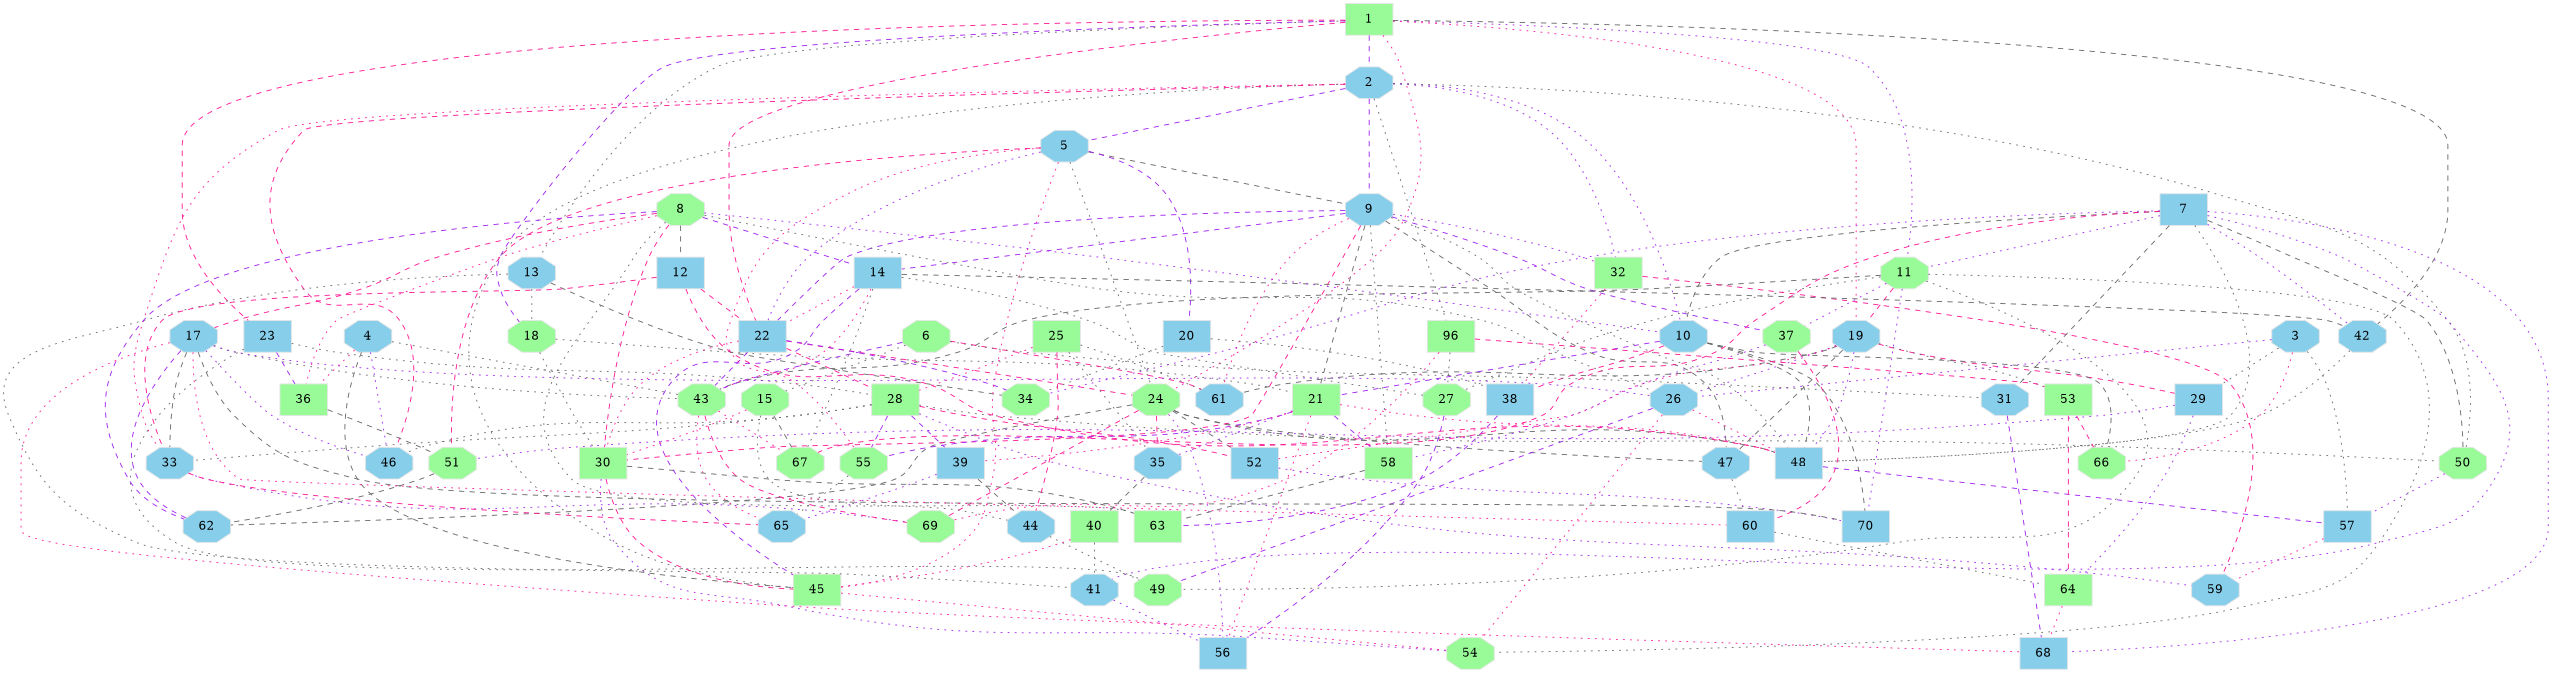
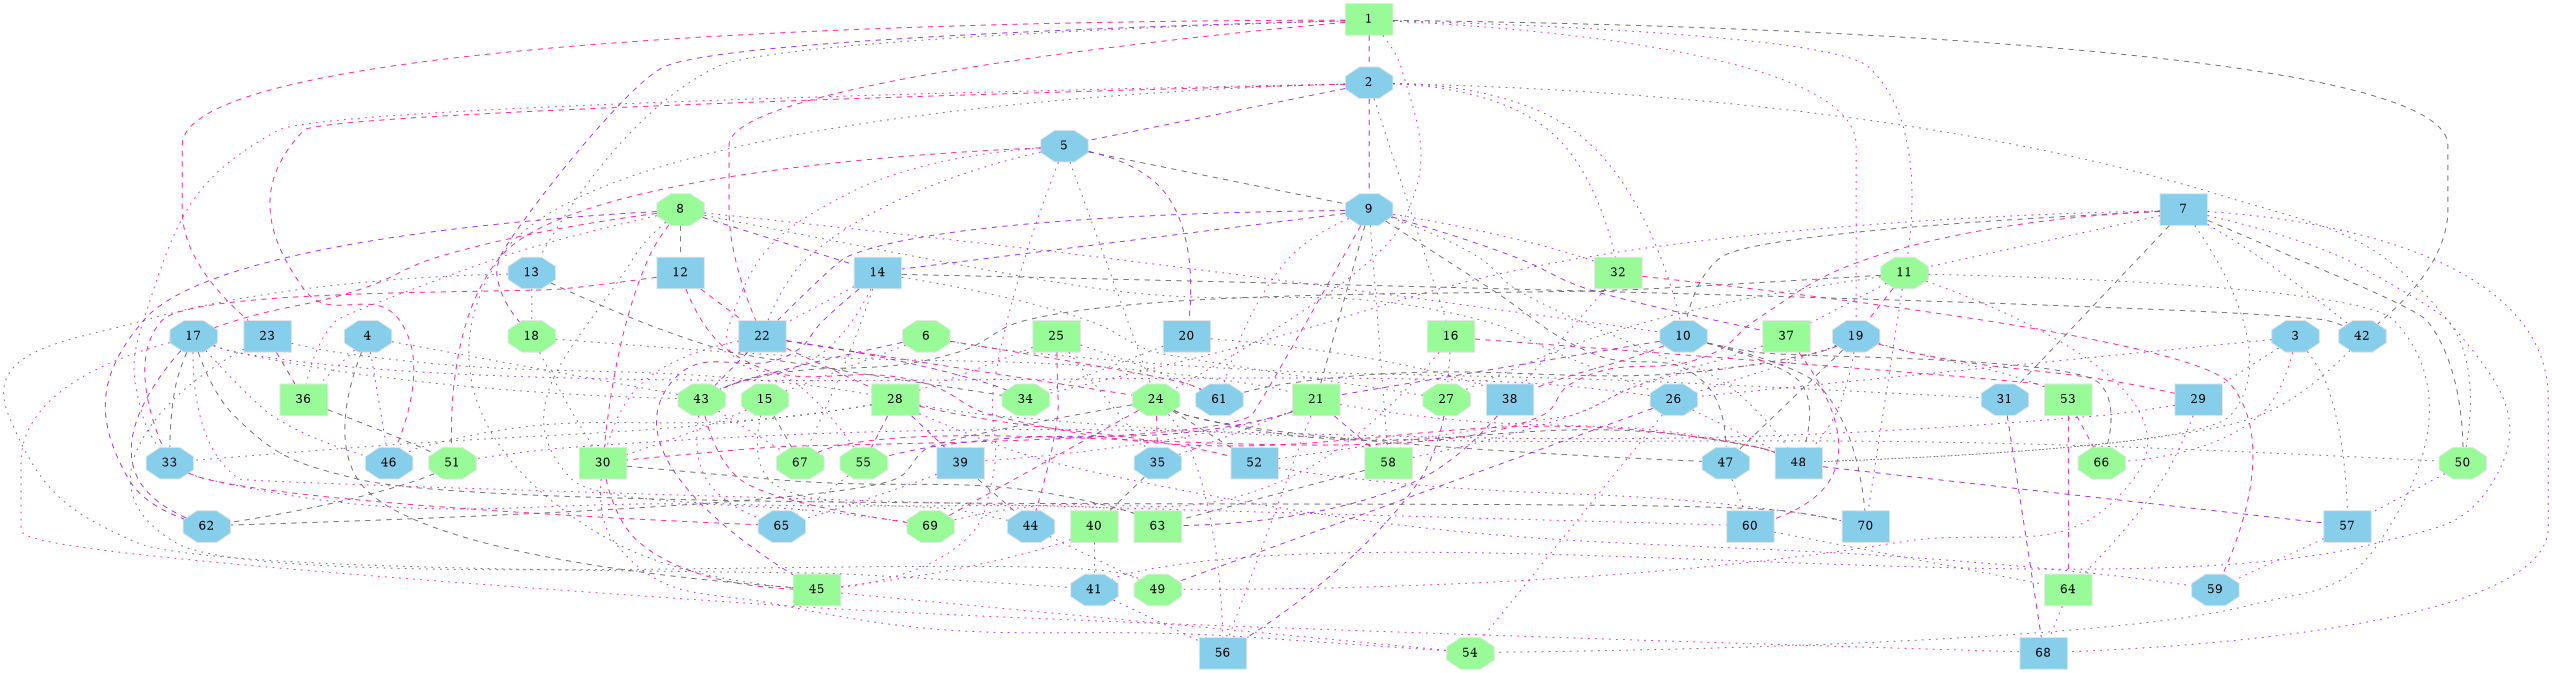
node "96": label "96" -> "16"
node "37": shape octagon -> box
edge "11" -- "49": color gray40 -> deeppink
